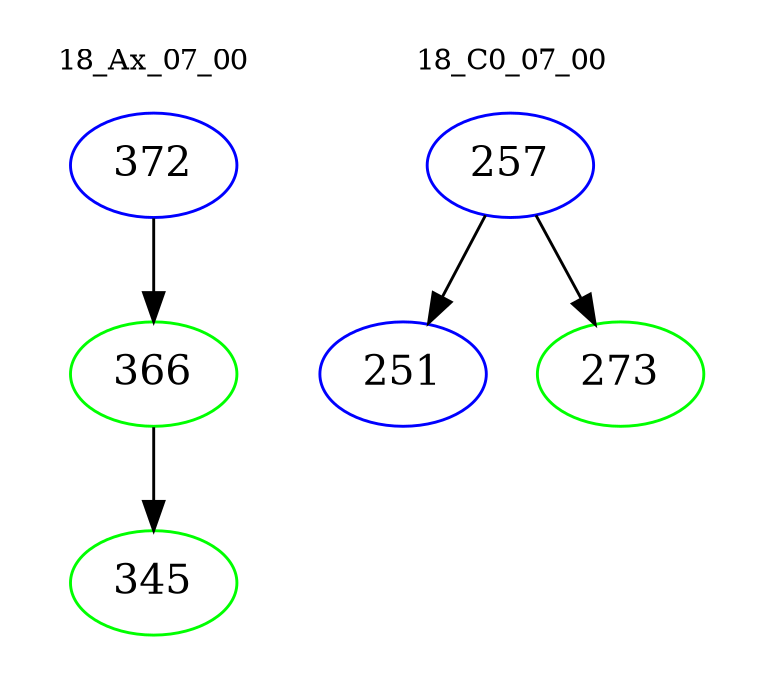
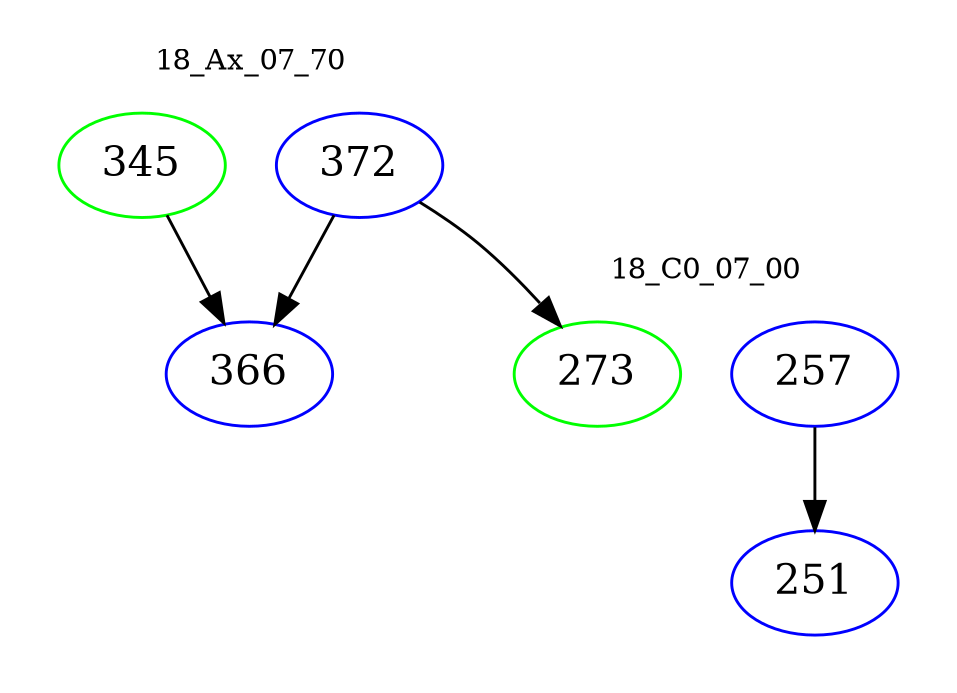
cluster "18_Ax_07_00": label "18_Ax_07_00" -> "18_Ax_07_70"
edge "257" -> "273": now "372" -> "273"
node "366": color green -> blue
edge "366" -> "345": reversed
